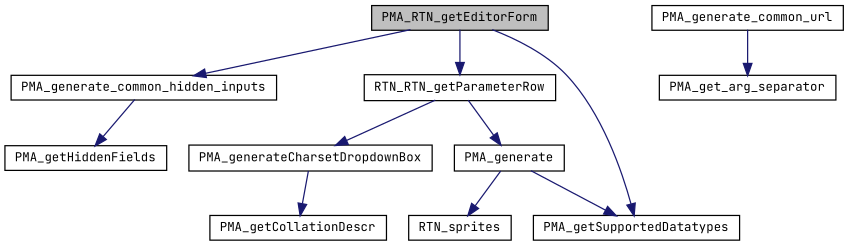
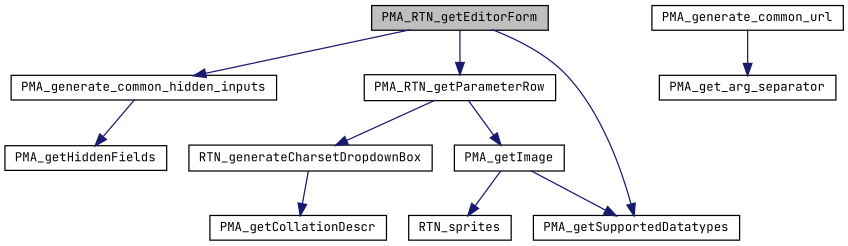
node "RTN_RTN_getParameterRow": label "RTN_RTN_getParameterRow" -> "PMA_RTN_getParameterRow"
node "PMA_generateCharsetDropdownBox": label "PMA_generateCharsetDropdownBox" -> "RTN_generateCharsetDropdownBox"
node "PMA_generate": label "PMA_generate" -> "PMA_getImage"
